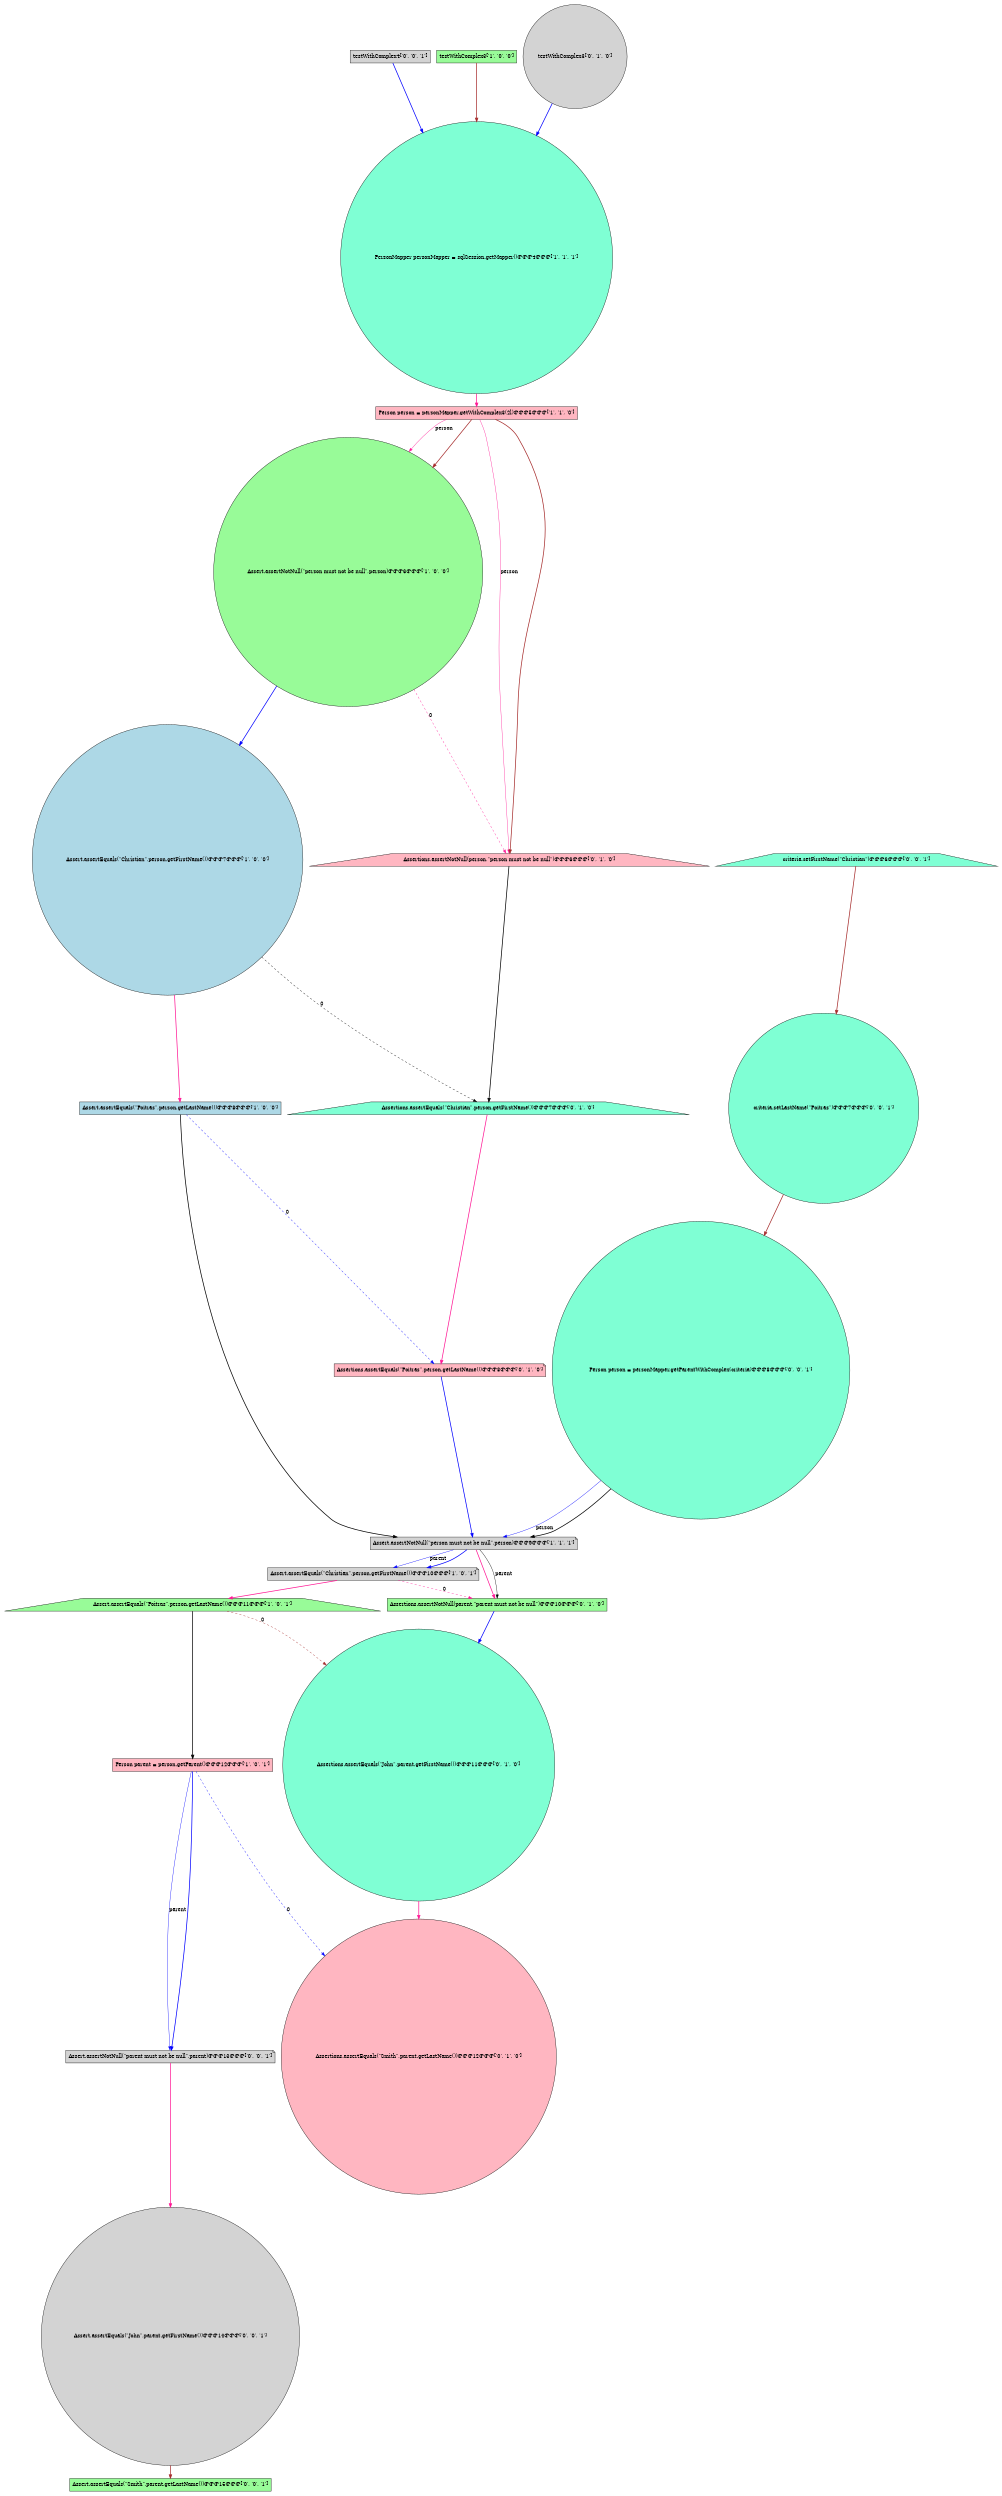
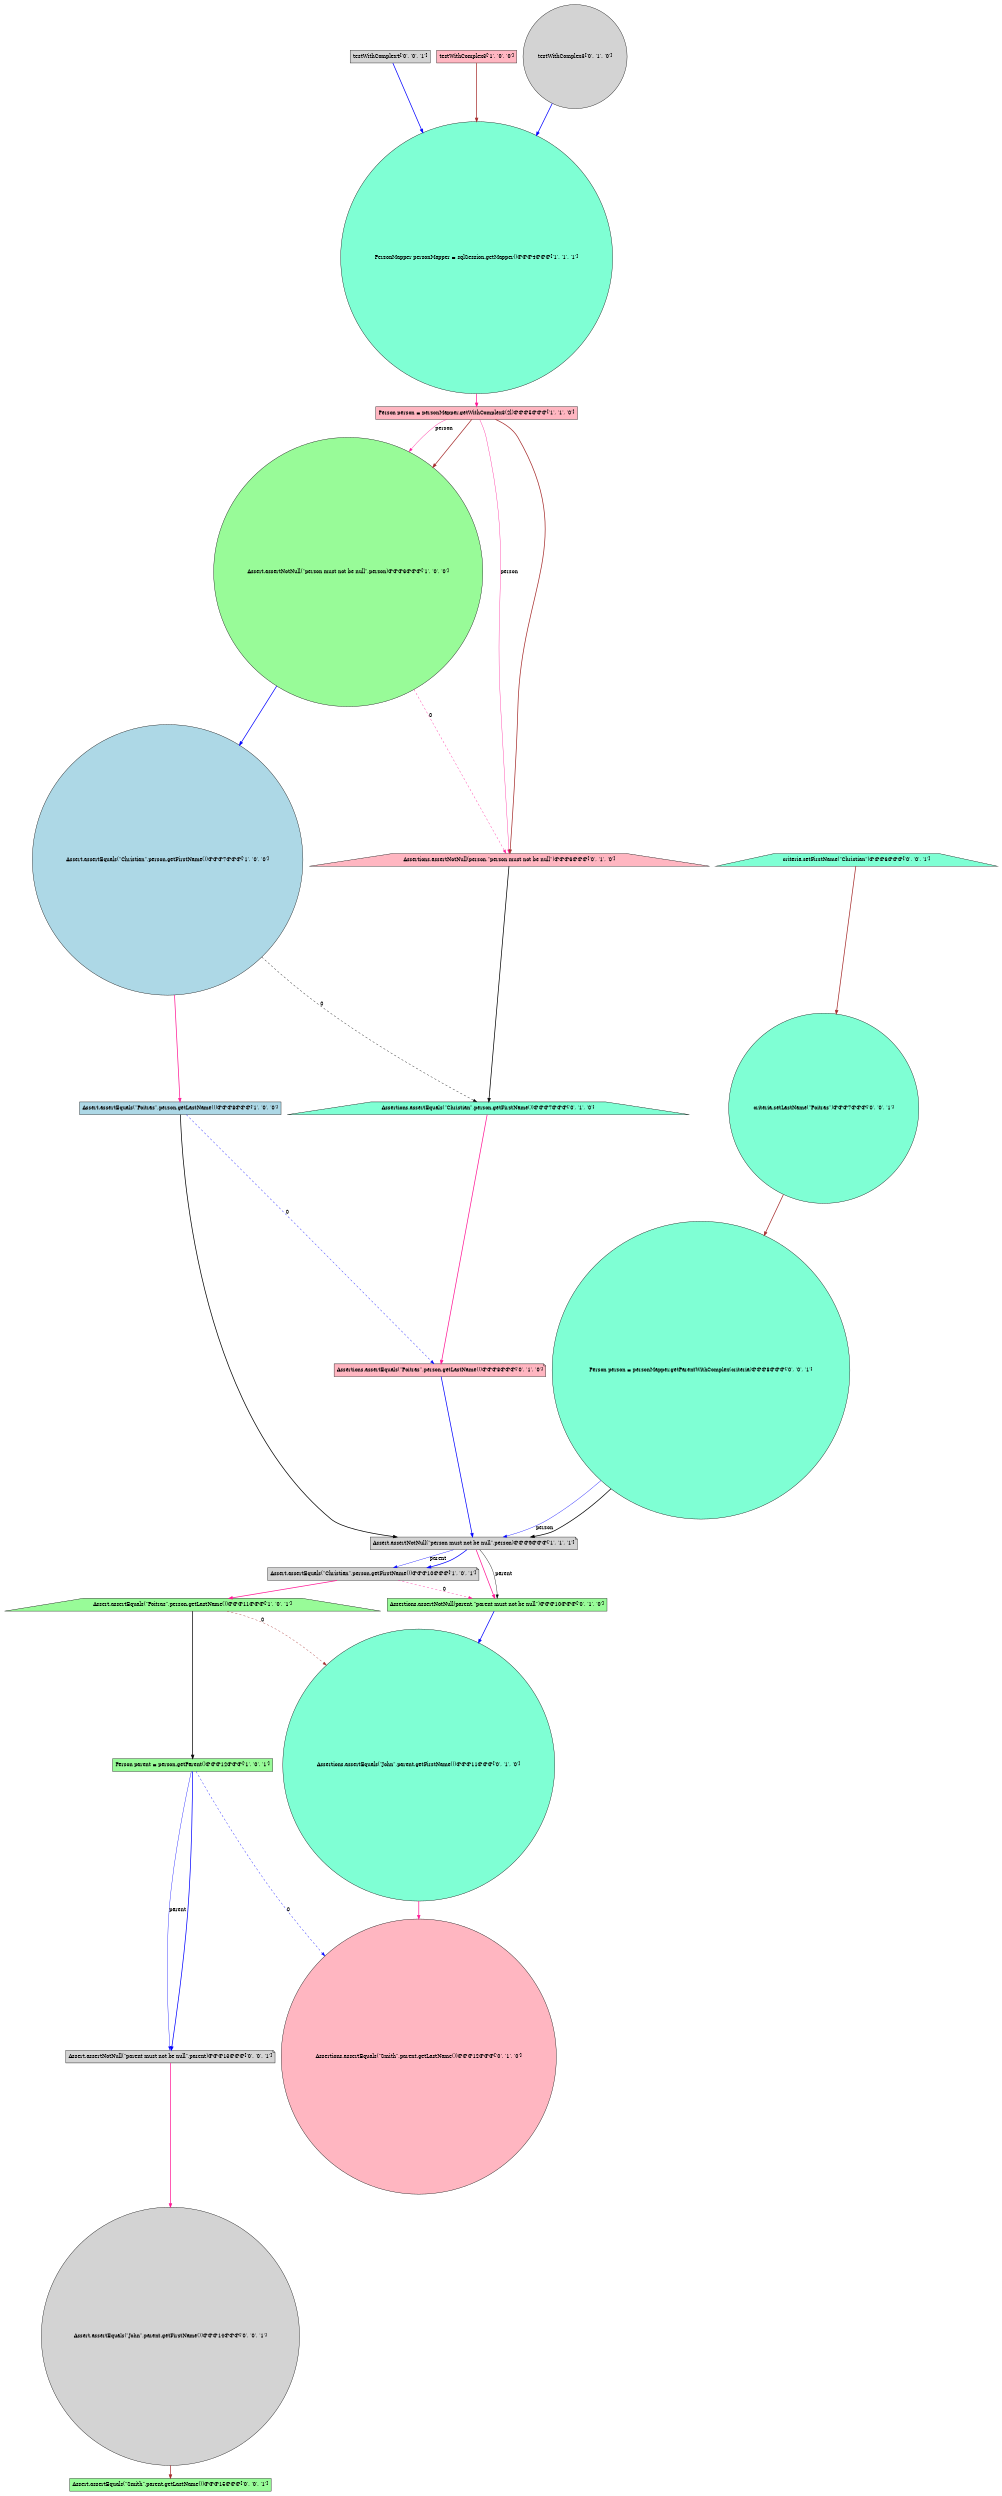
node "testWithComplex3['1', '0', '0']": fillcolor palegreen -> lightpink
node "Person parent = person.getParent()@@@12@@@['1', '0', '1']": fillcolor lightpink -> palegreen
